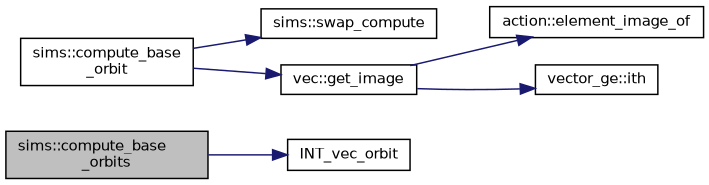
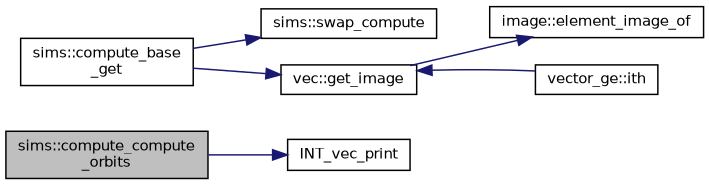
node "action::element_image_of": label "action::element_image_of" -> "image::element_image_of"
node "sims::compute_base _orbit": label "sims::compute_base _orbit" -> "sims::compute_base _get"
edge "vec::get_image" -> "vector_ge::ith": reversed
node "sims::compute_base _orbits": label "sims::compute_base _orbits" -> "sims::compute_compute _orbits"
node "INT_vec_orbit": label "INT_vec_orbit" -> "INT_vec_print"
